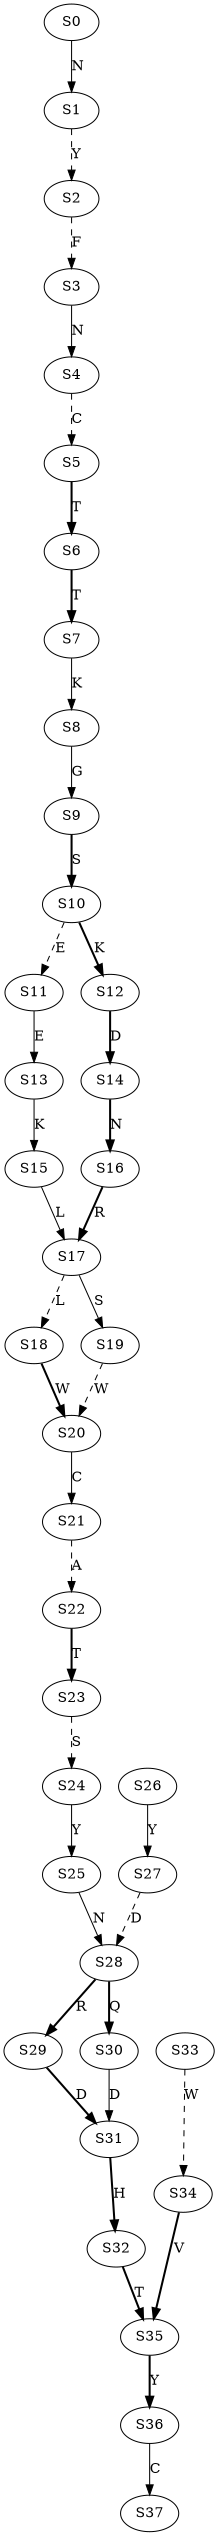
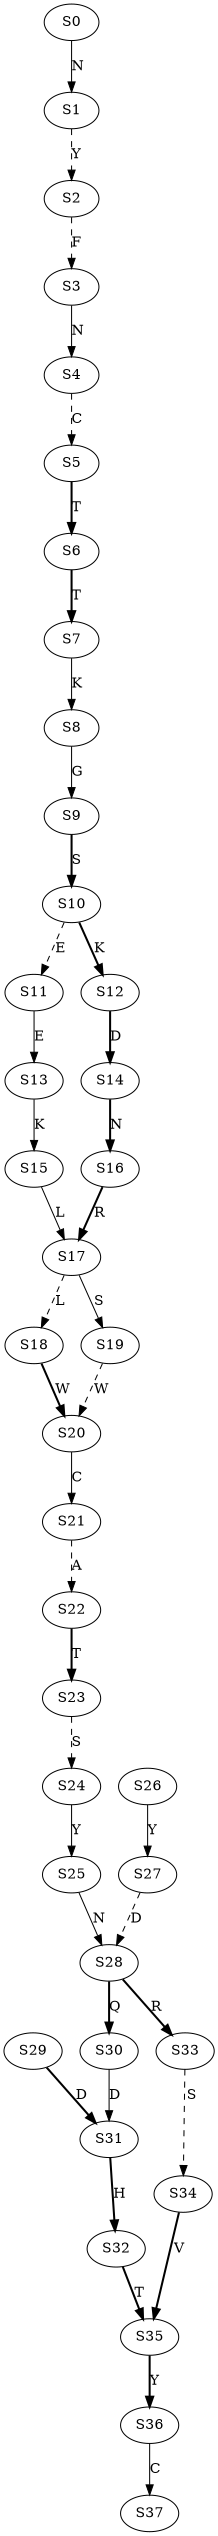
edge "S28" -> "S29": now "S28" -> "S33"
edge "S33" -> "S34": label "W" -> "S"
